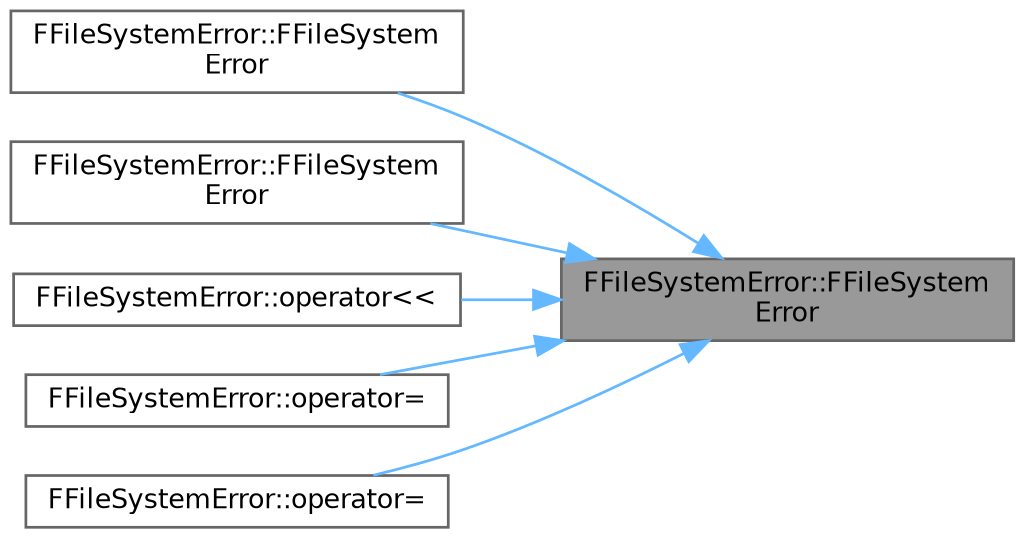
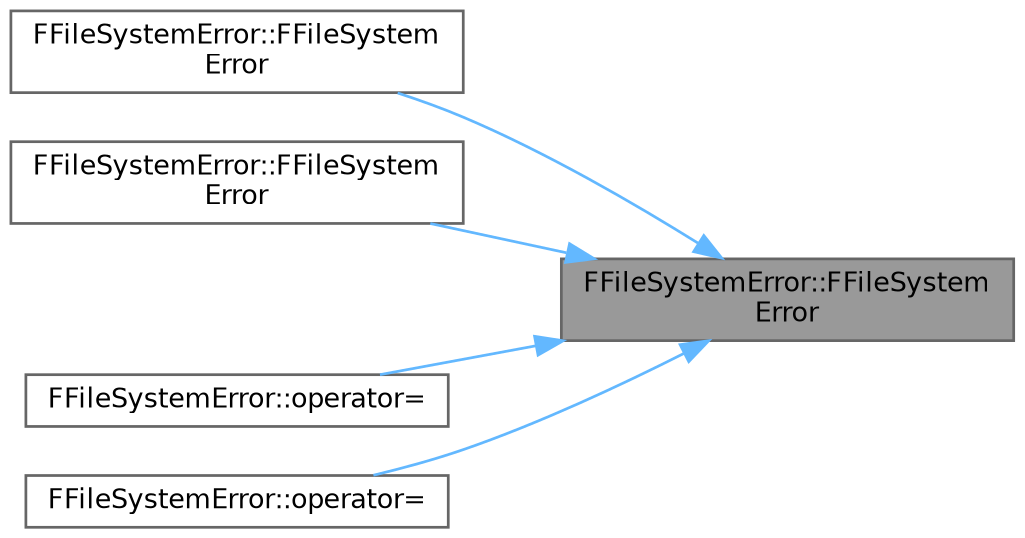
node "FFileSystemError::operator<<": removed
